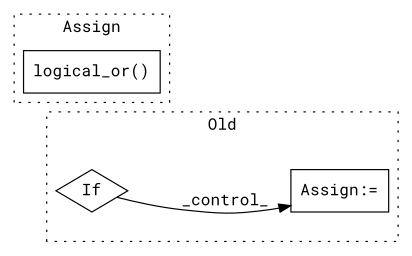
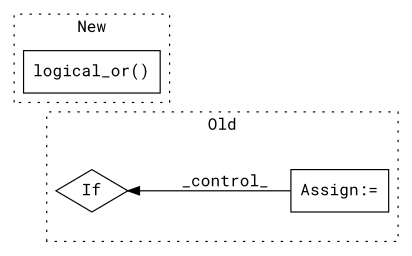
cluster "Assign": label "Assign" -> "New"
edge "If" -> "Assign:=": reversed
